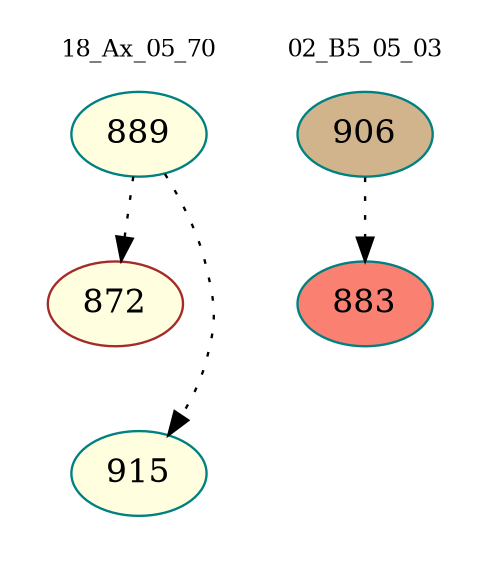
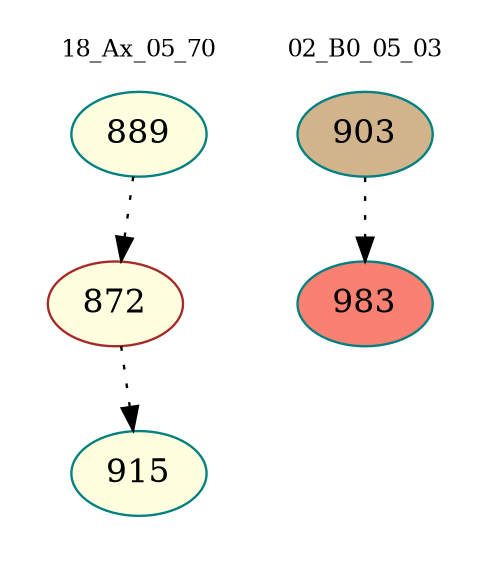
cluster "02_B5_05_03": label "02_B5_05_03" -> "02_B0_05_03"
node "906": label "906" -> "903"
edge "889" -> "915": now "872" -> "915"
node "883": label "883" -> "983"
